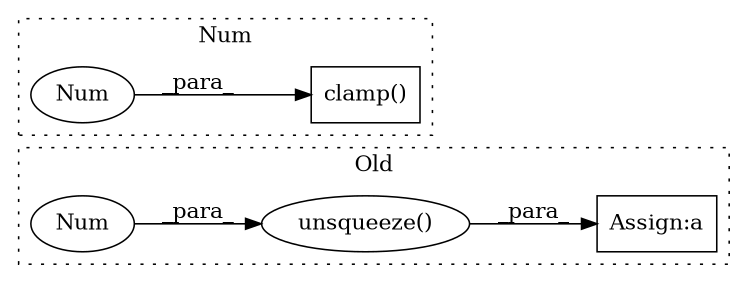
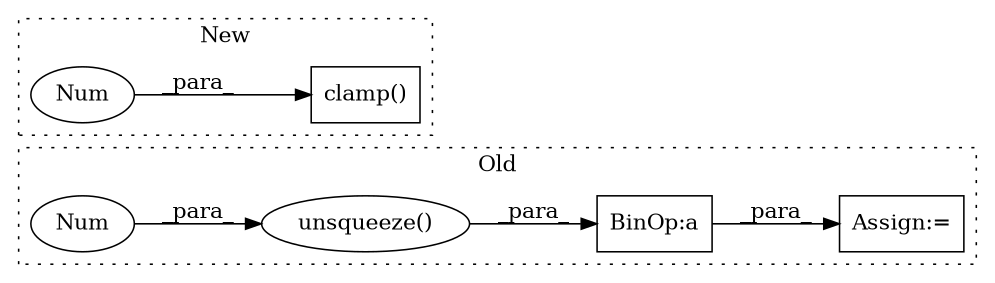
cluster "Num": label "Num" -> "New"
node "Assign:a": label "Assign:a" -> "BinOp:a"
node "Assign:=": added
